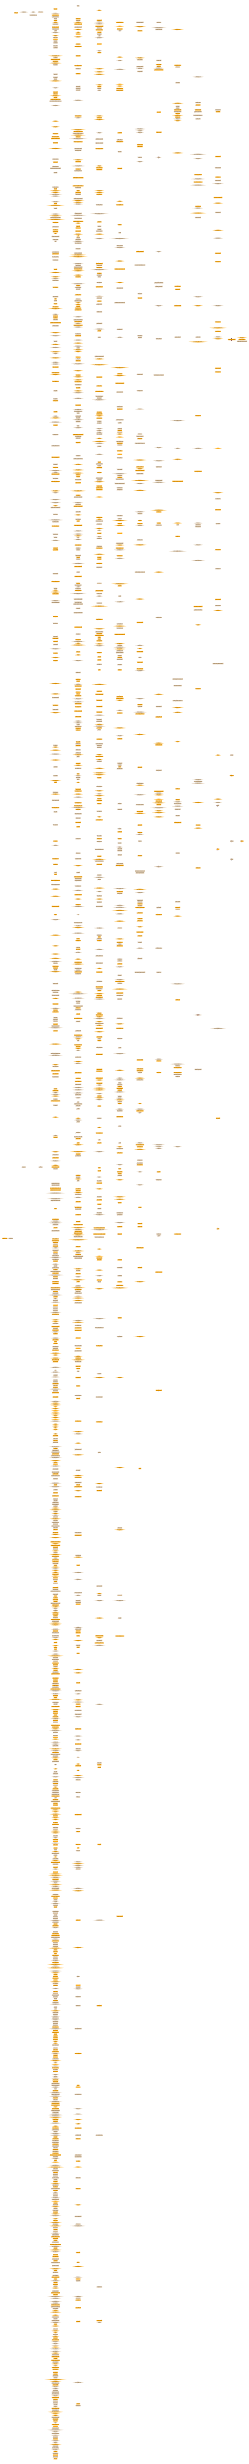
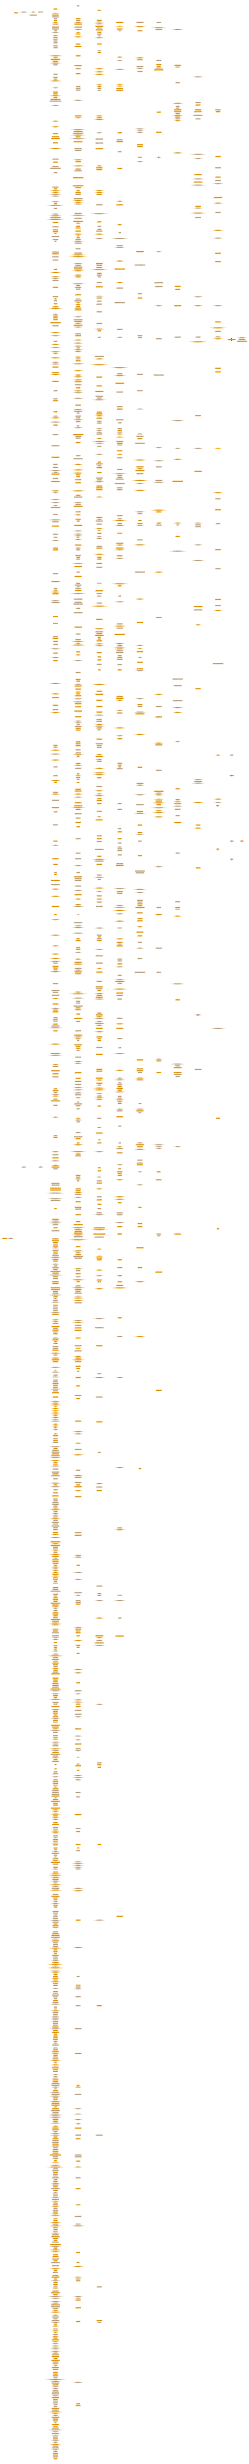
node "list_move_1": fillcolor tan -> orange
